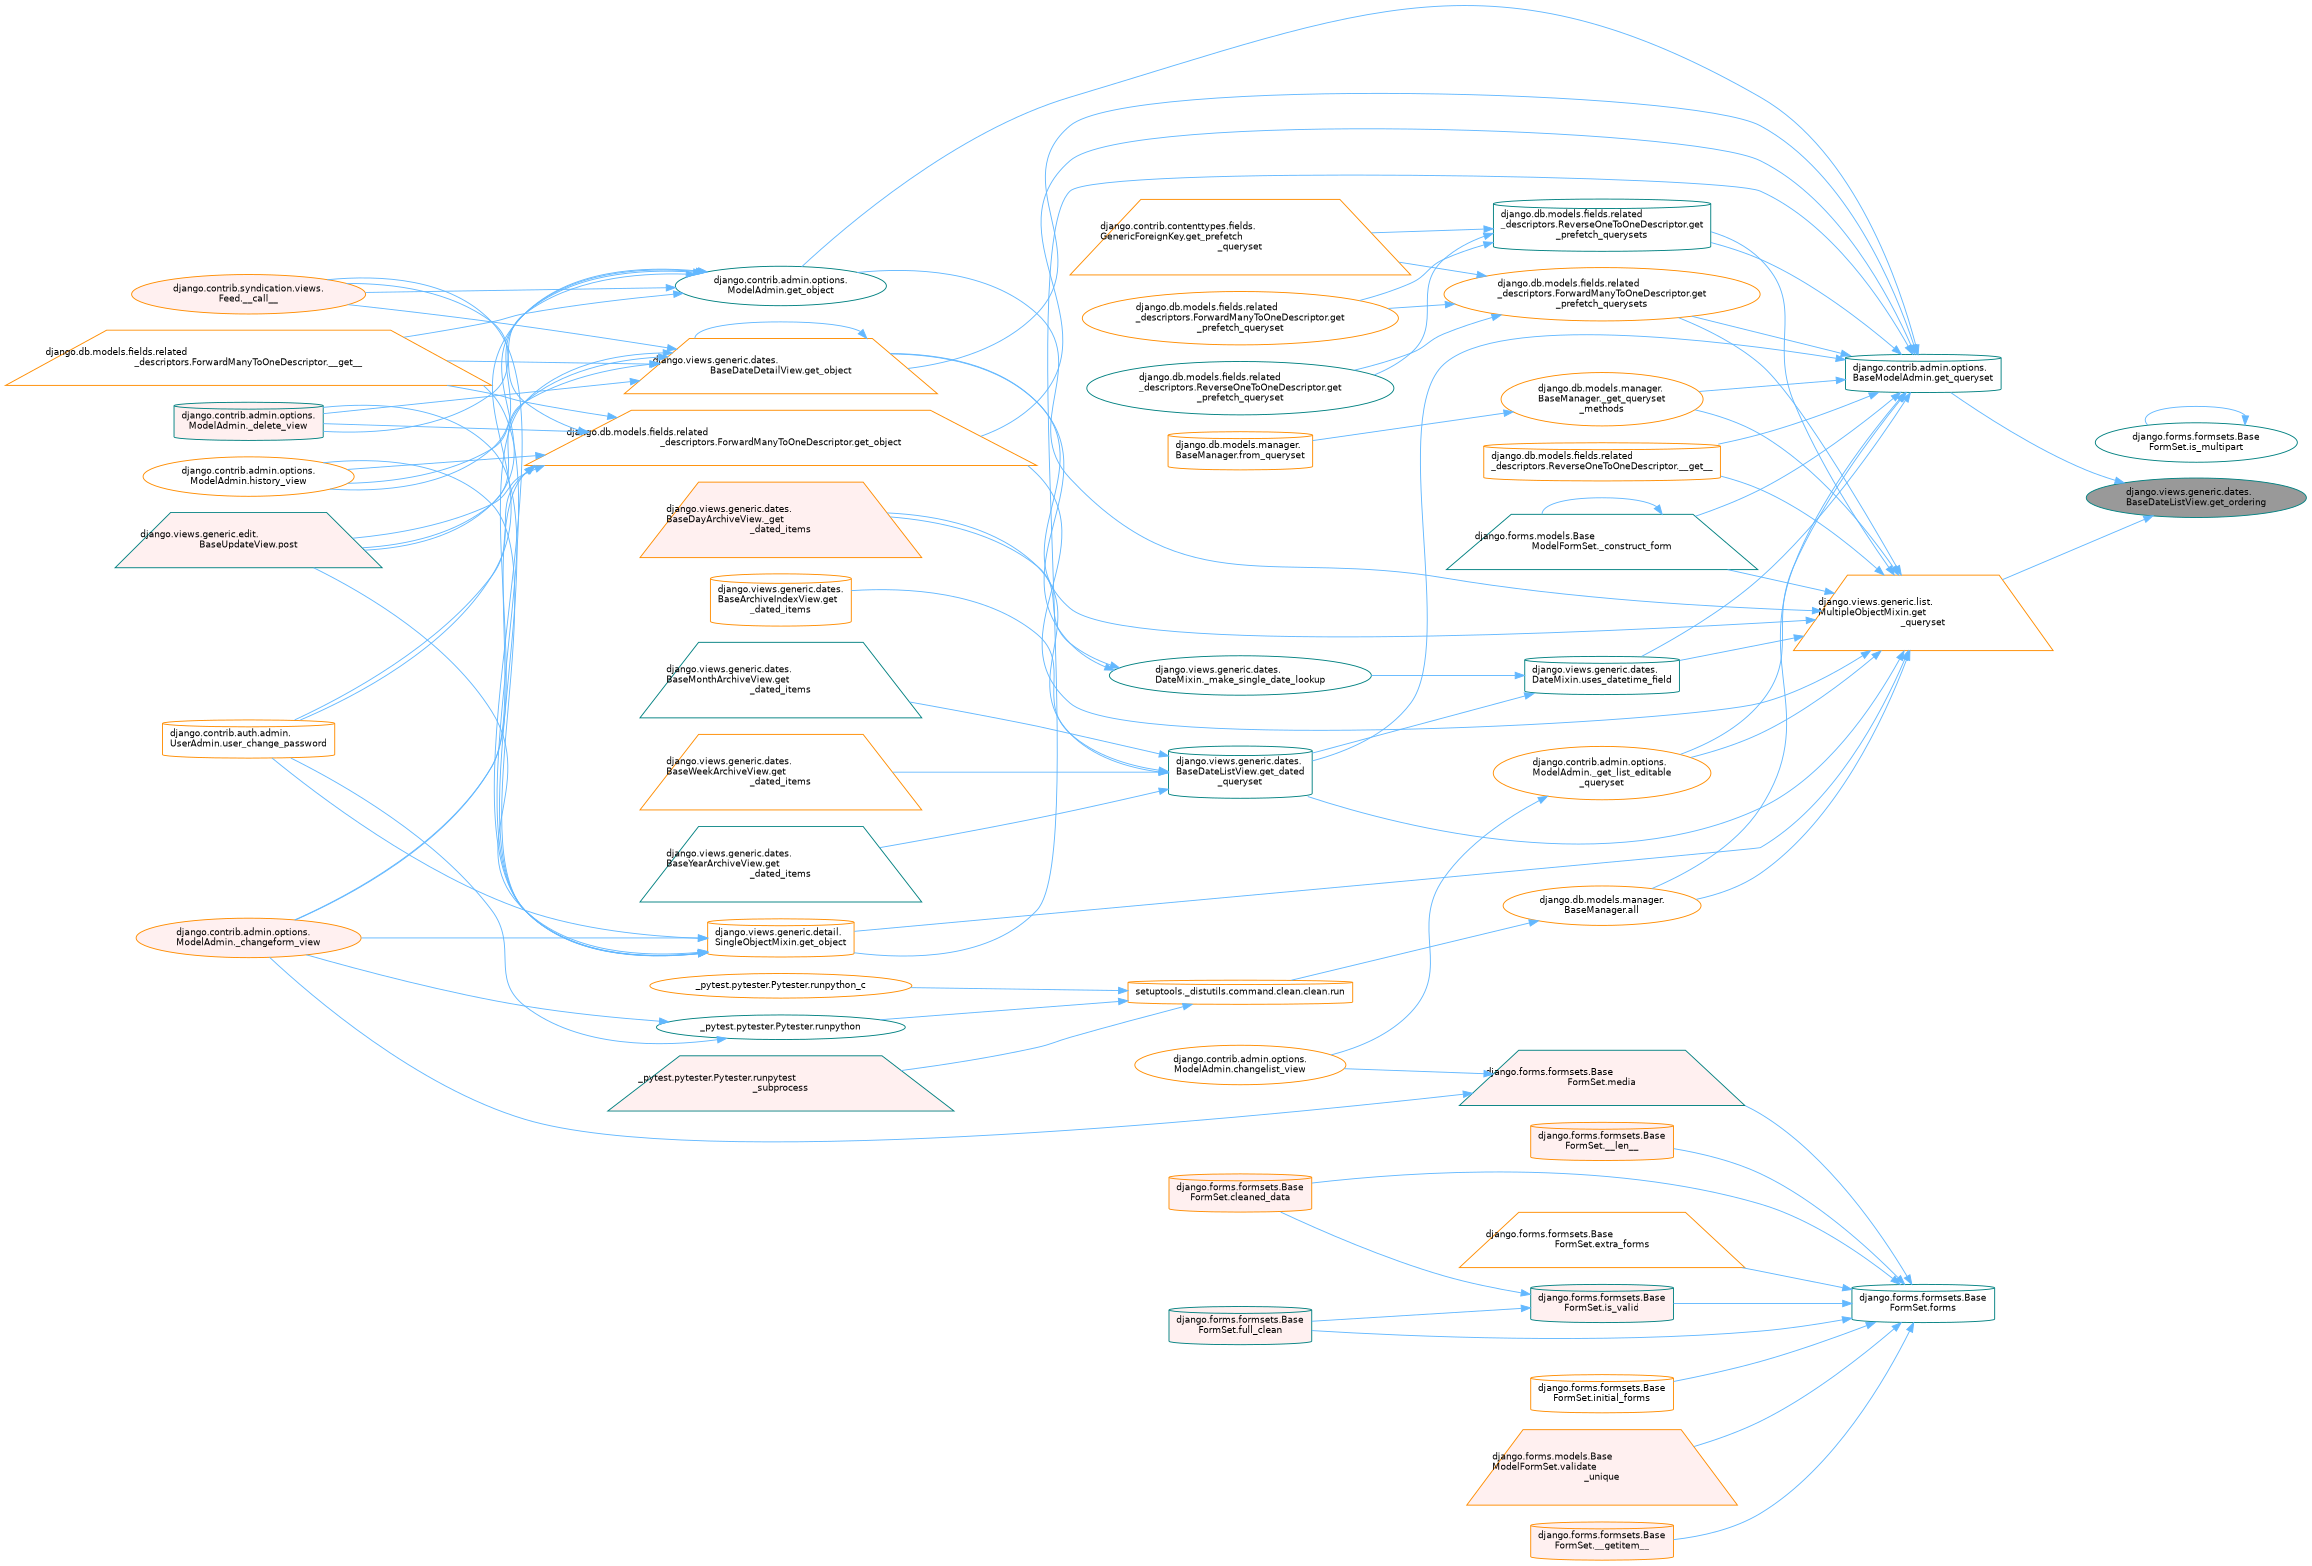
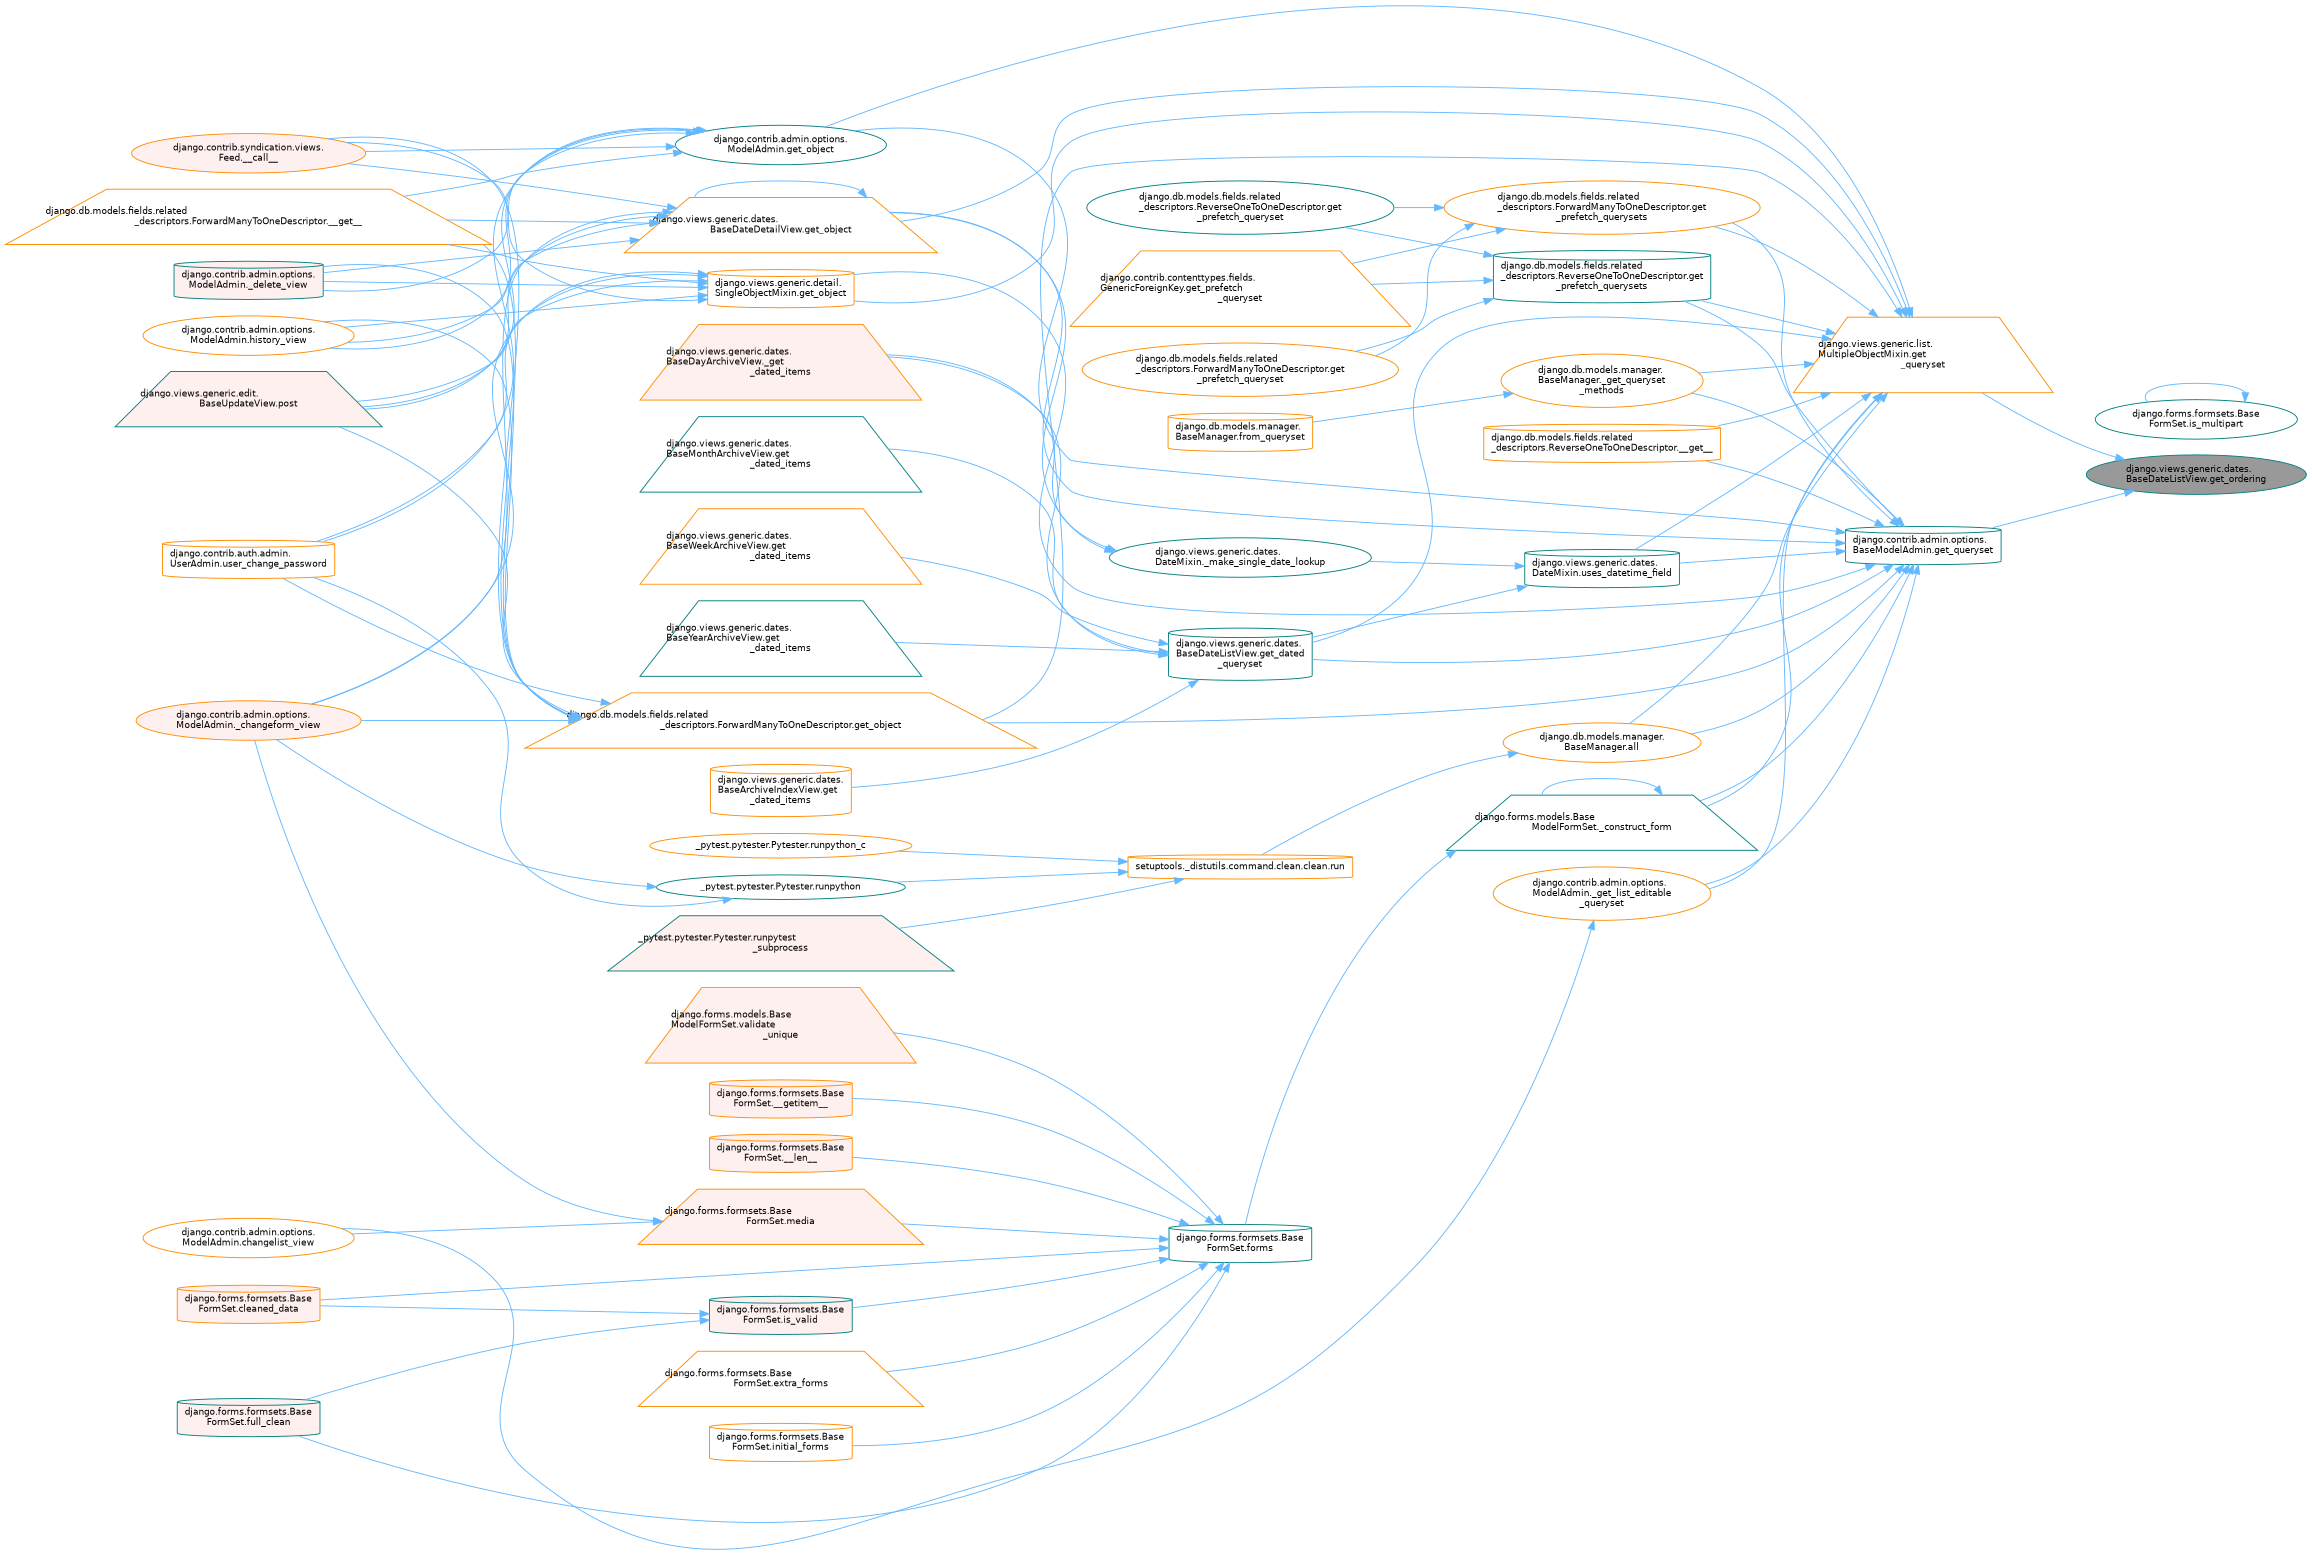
edge "django.forms.formsets.Base FormSet.forms" -> "django.forms.models.Base ModelFormSet._construct_form": added
node "django.forms.formsets.Base FormSet.media": color teal -> darkorange
